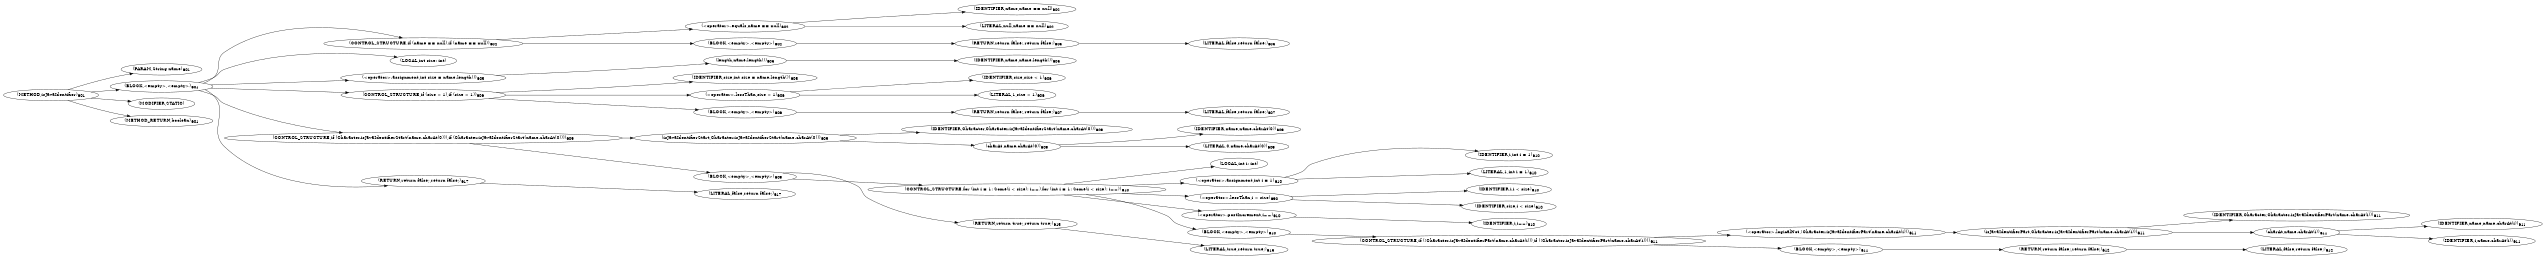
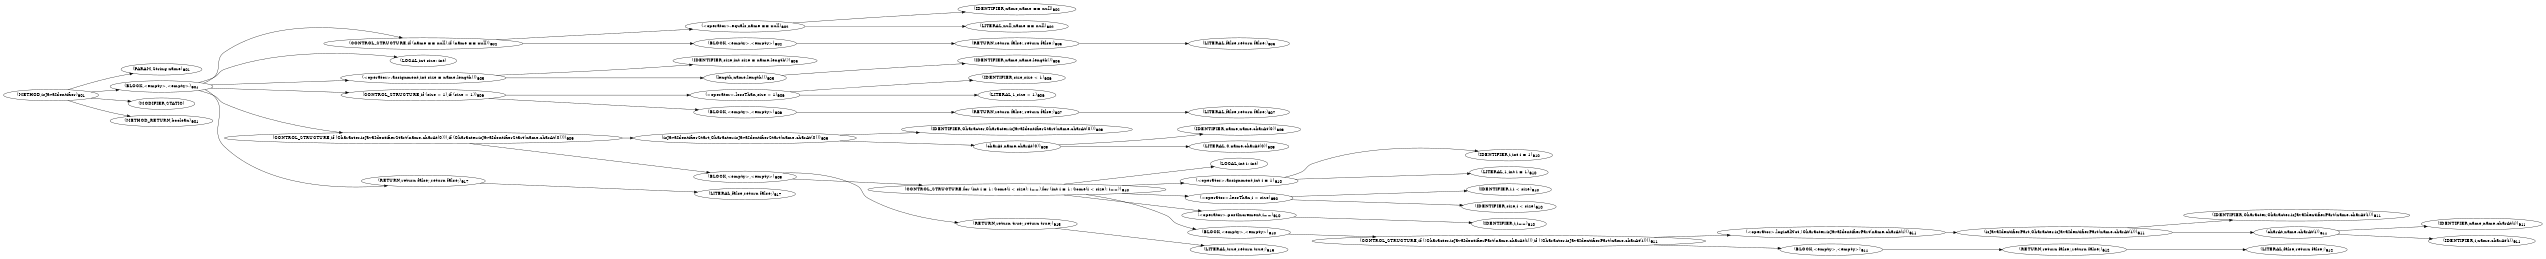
edge "(CONTROL_STRUCTURE,if (size < 1),if (size < 1))" -> "(IDENTIFIER,size,int size = name.length())": now "(<operator>.assignment,int size = name.length())" -> "(IDENTIFIER,size,int size = name.length())"
